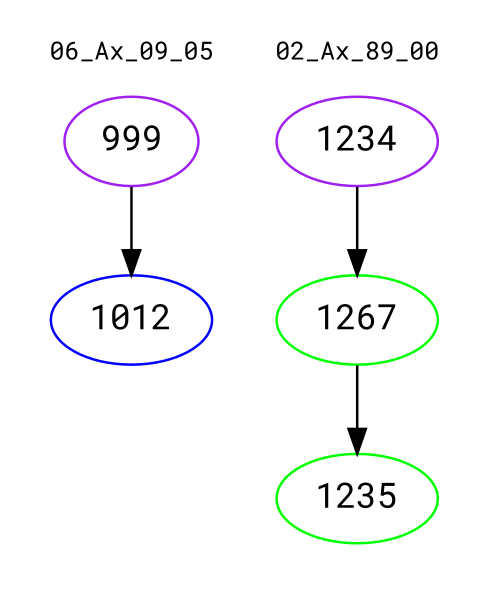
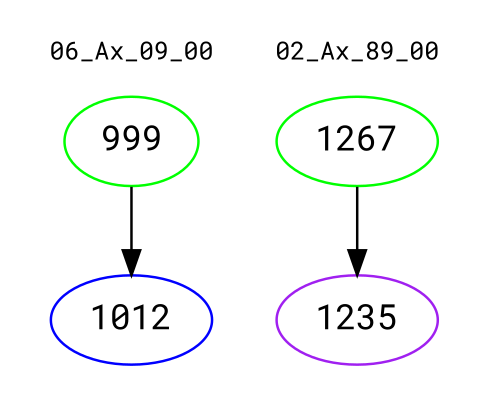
cluster "06_Ax_09_05": label "06_Ax_09_05" -> "06_Ax_09_00"
node "999": color purple -> green
node "1234": removed
node "1235": color green -> purple
